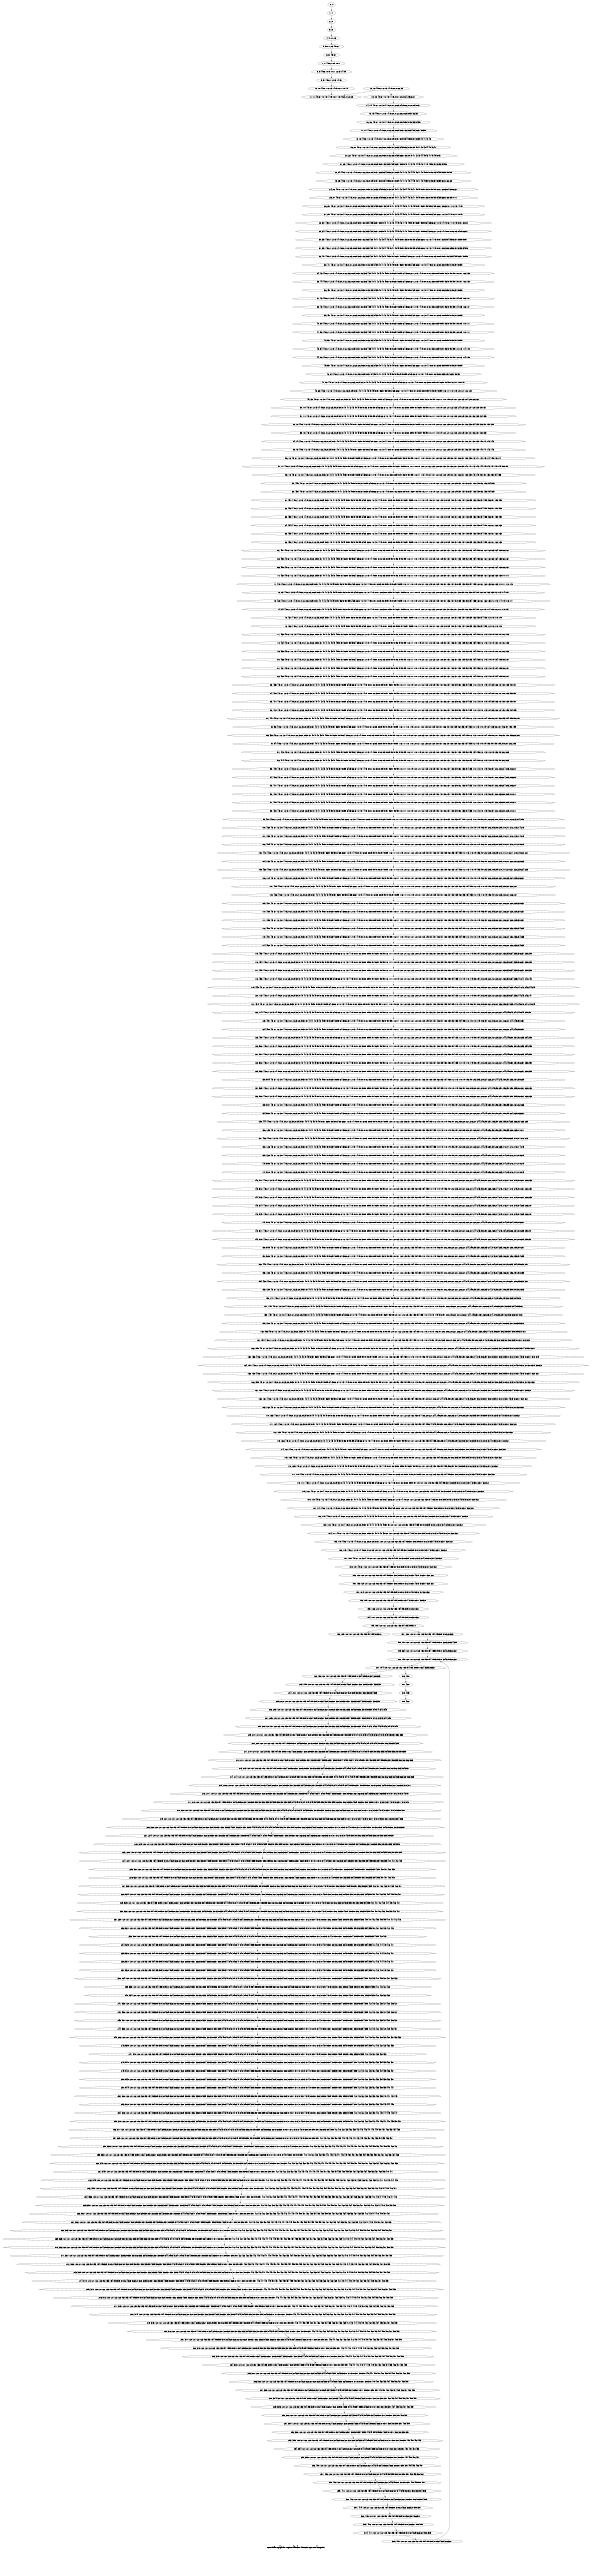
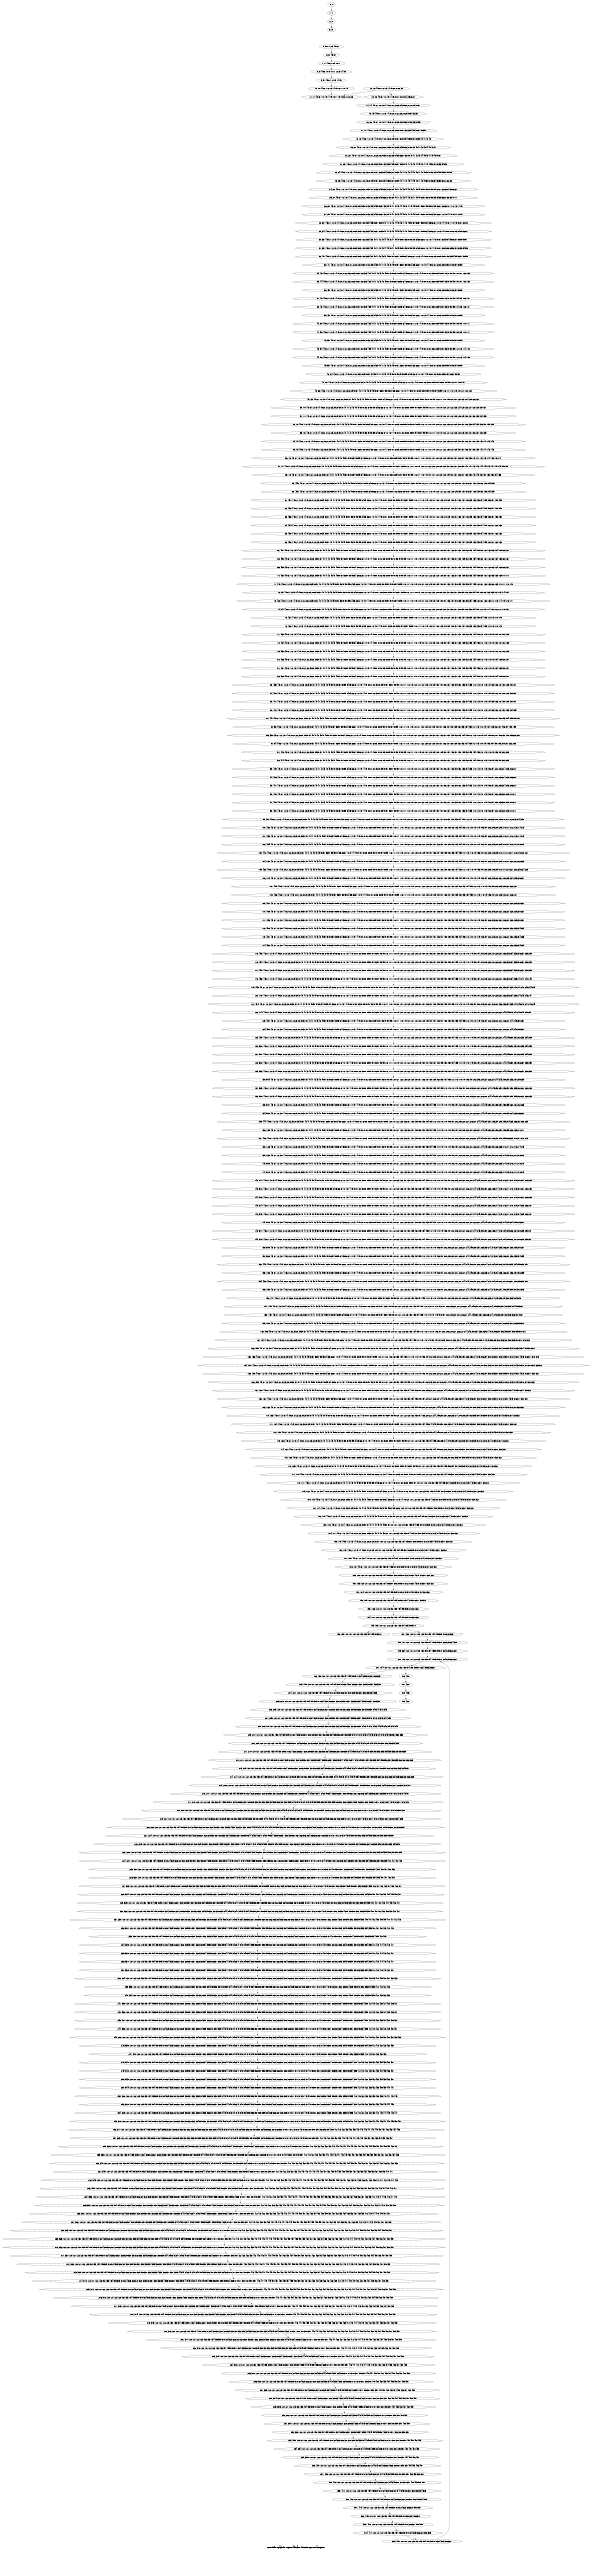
node "4, 4: 0 1 2 3": removed
